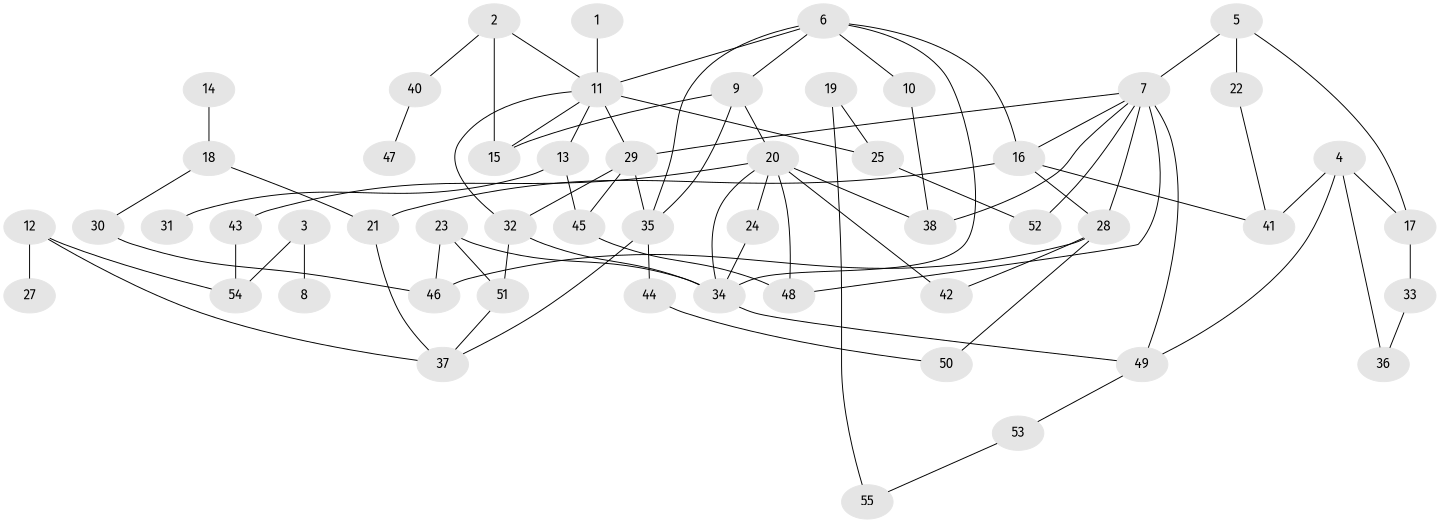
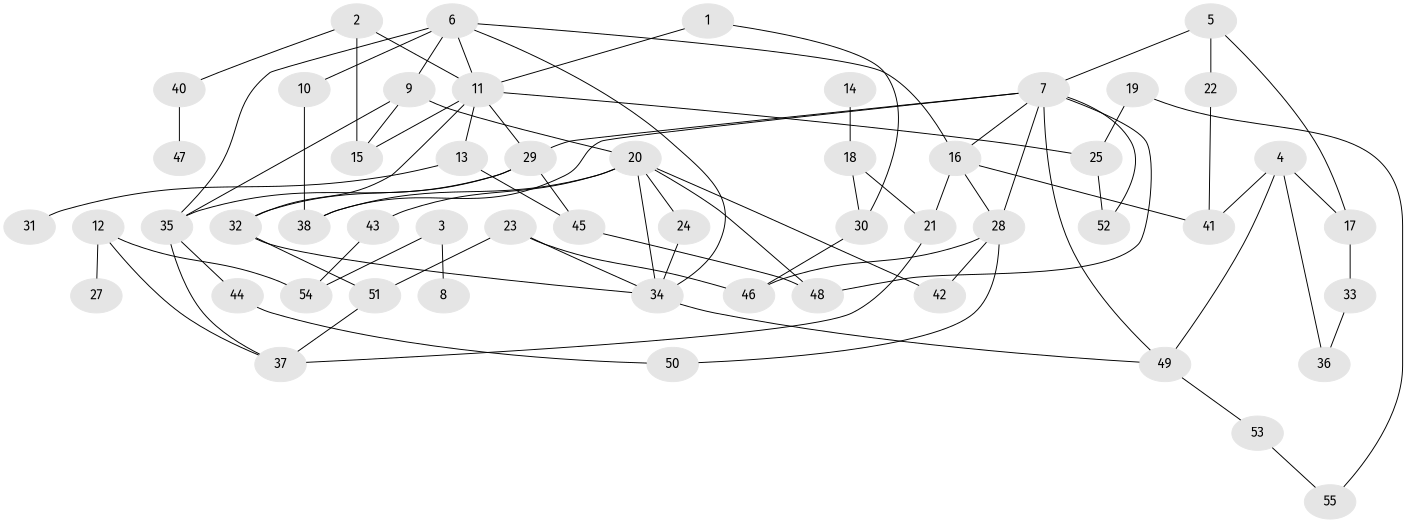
edge "1" -- "30": added
